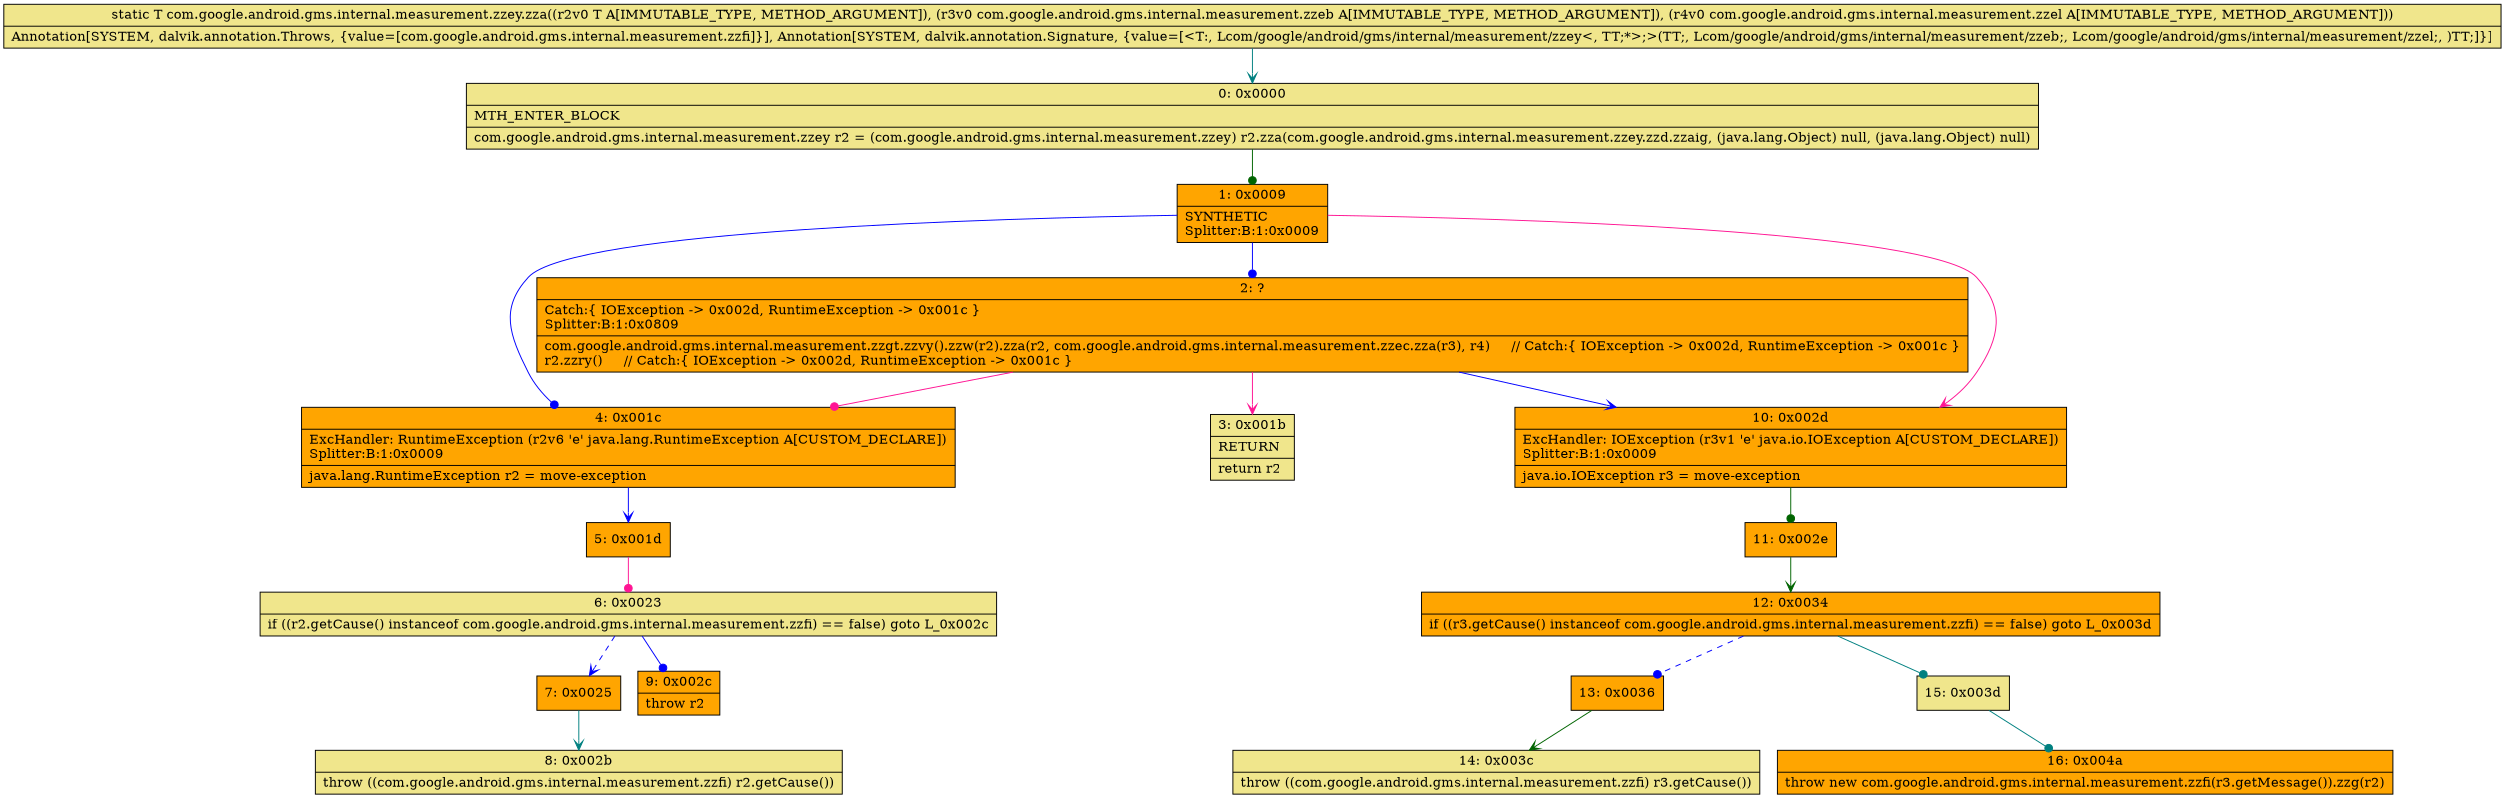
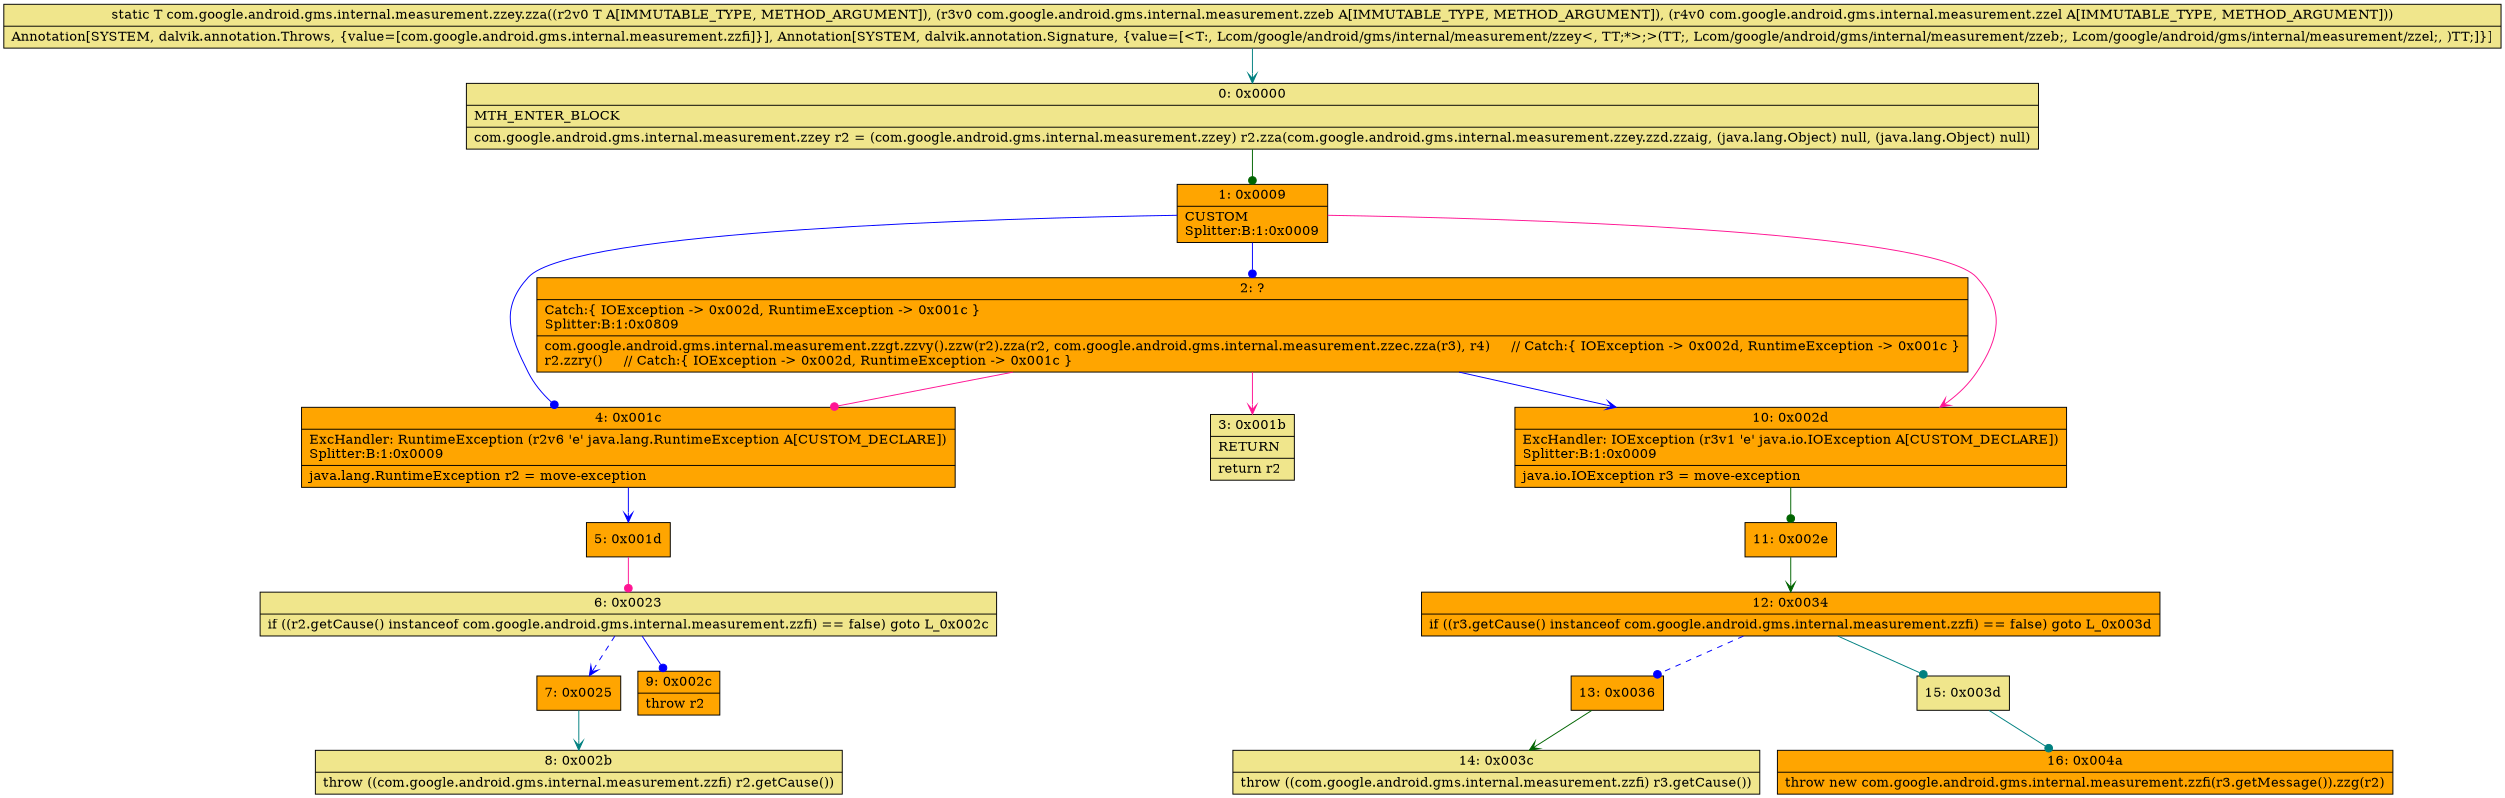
node "1: 0x0009": text "SYNTHETIC" -> "CUSTOM"
